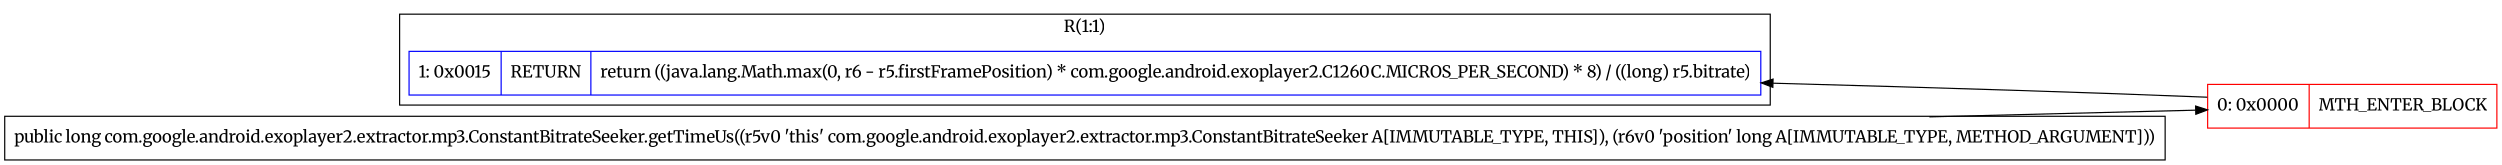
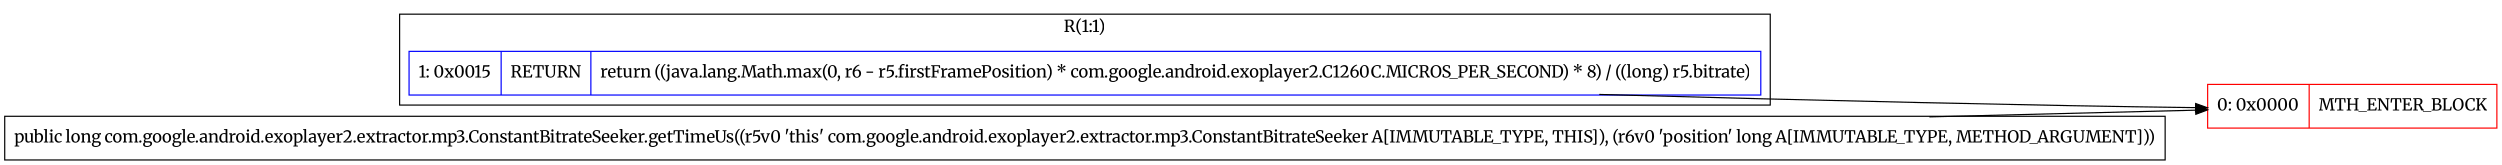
edge "0: 0x0000" -> "1: 0x0015": reversed
